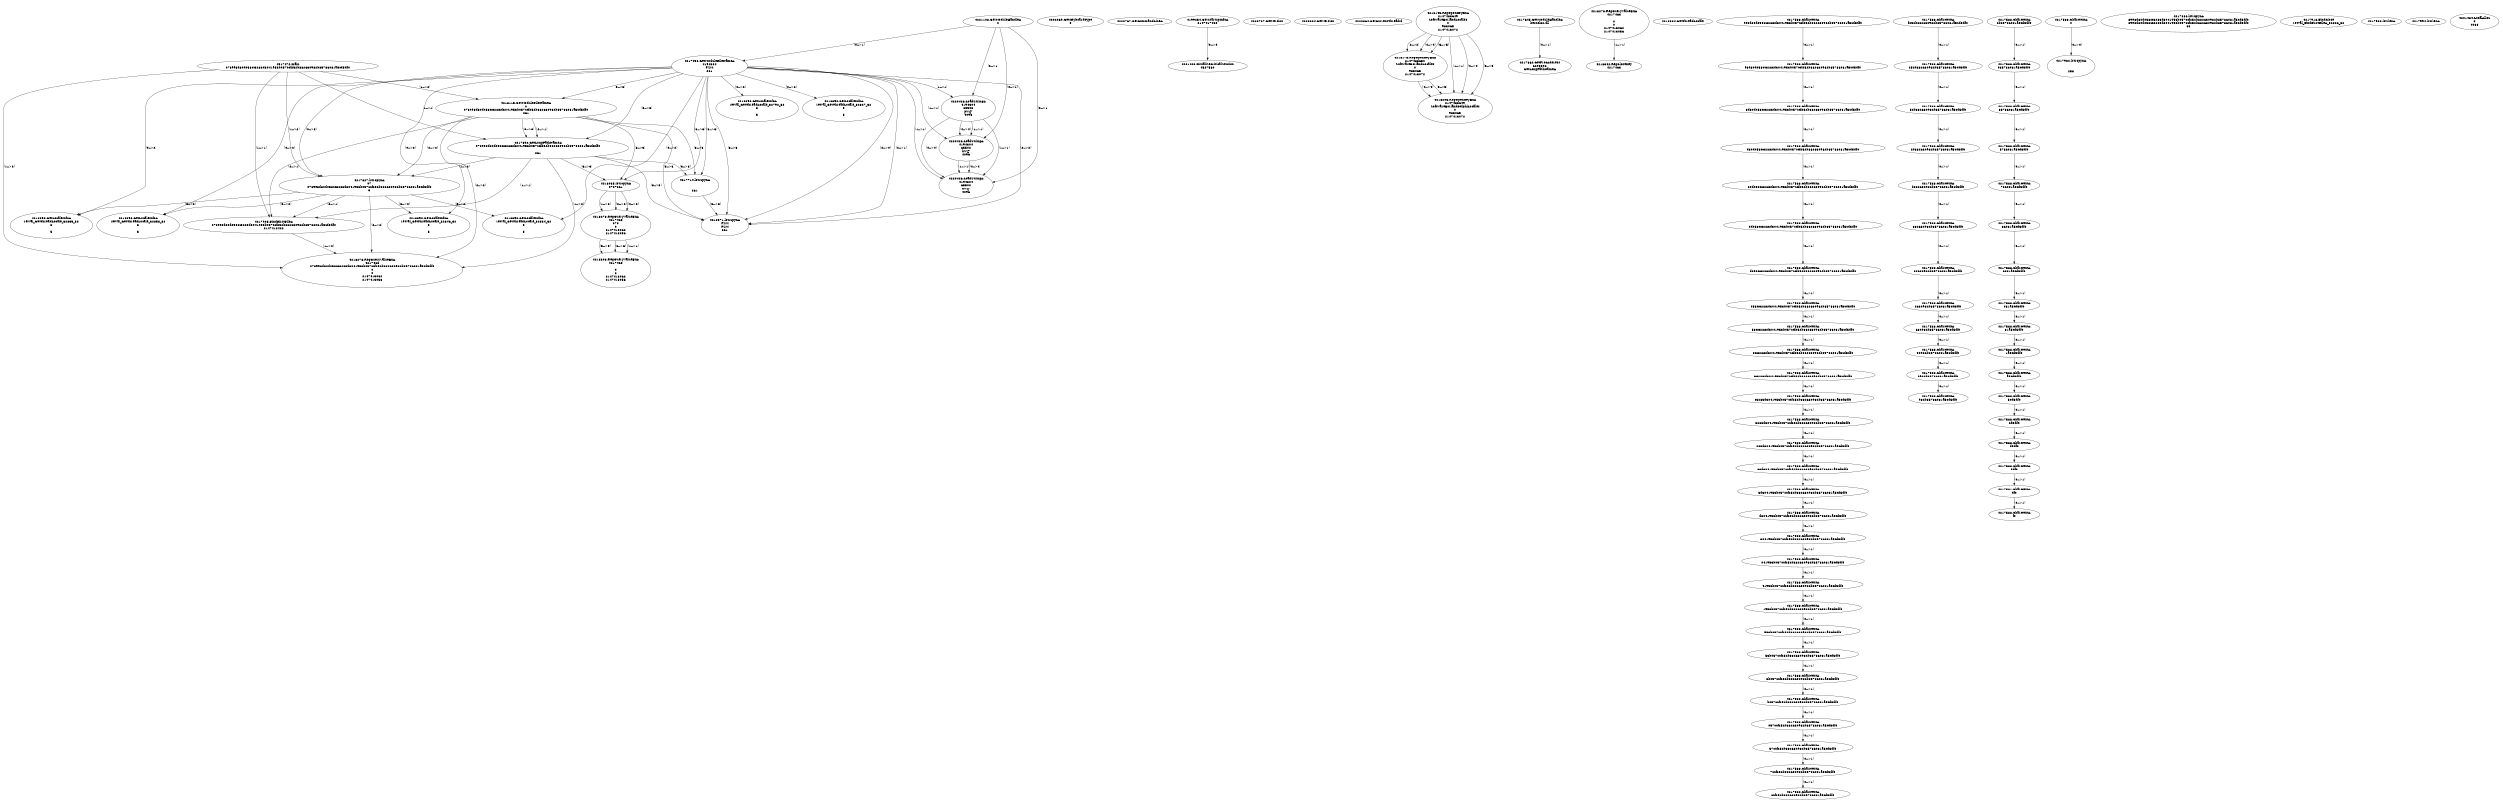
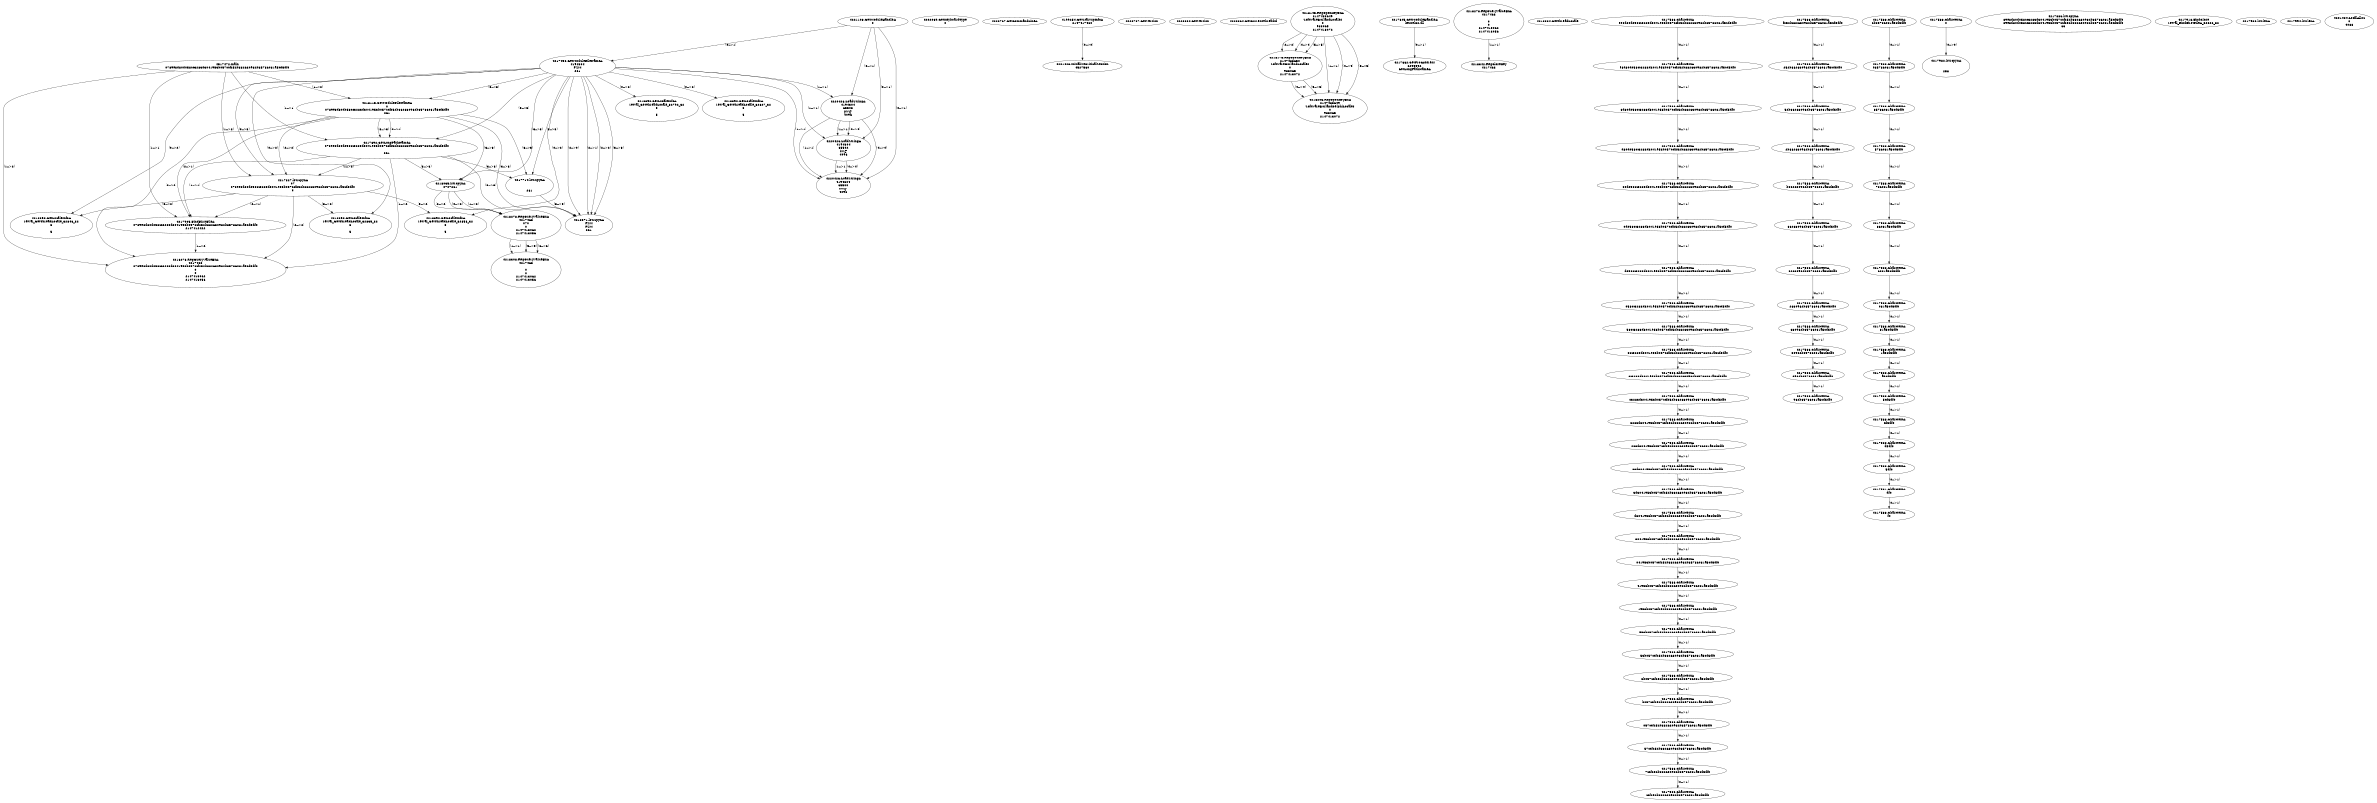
node "4218390.GetLocaleInfoA retval_GetThreadLocale_32834_32 3 5": removed
